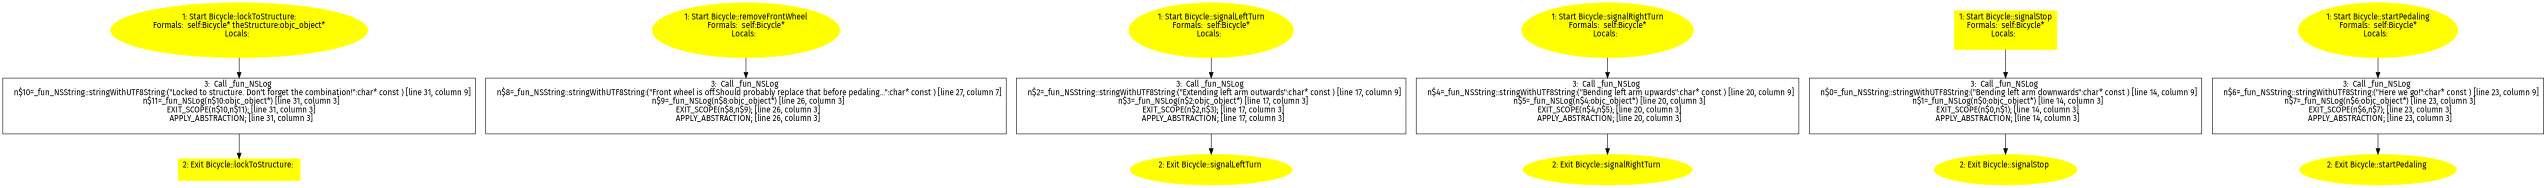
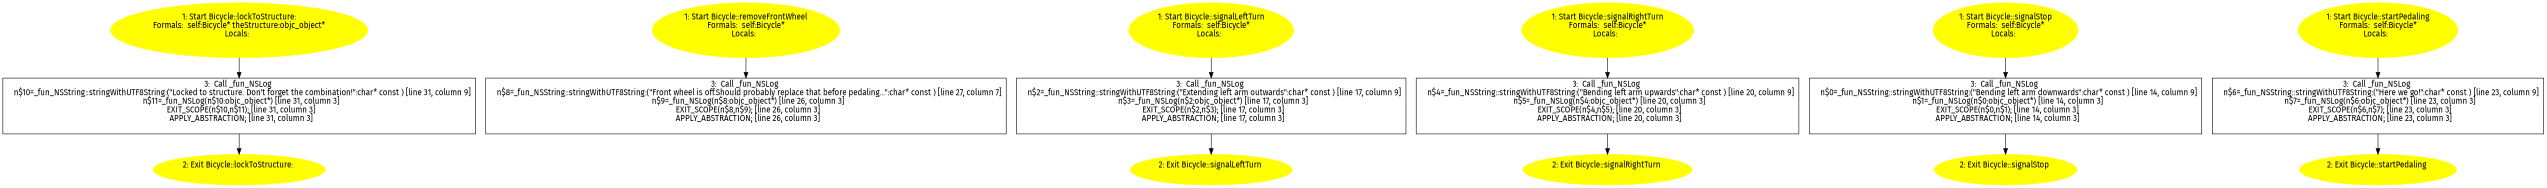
node "1: Start Bicycle::signalStop Formals:  self:Bicycle* Locals:": shape box -> ellipse
node "2: Exit Bicycle::lockToStructure:": shape box -> ellipse
